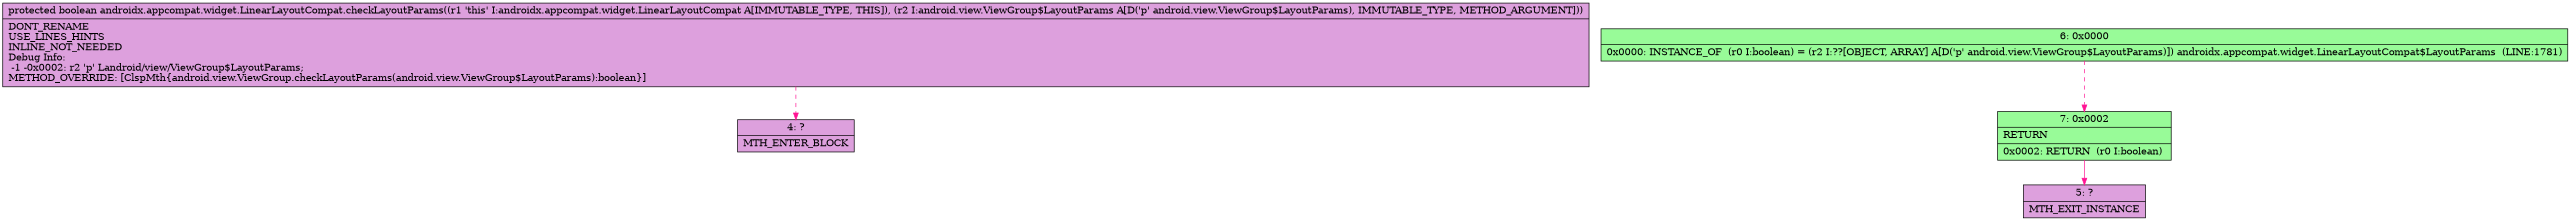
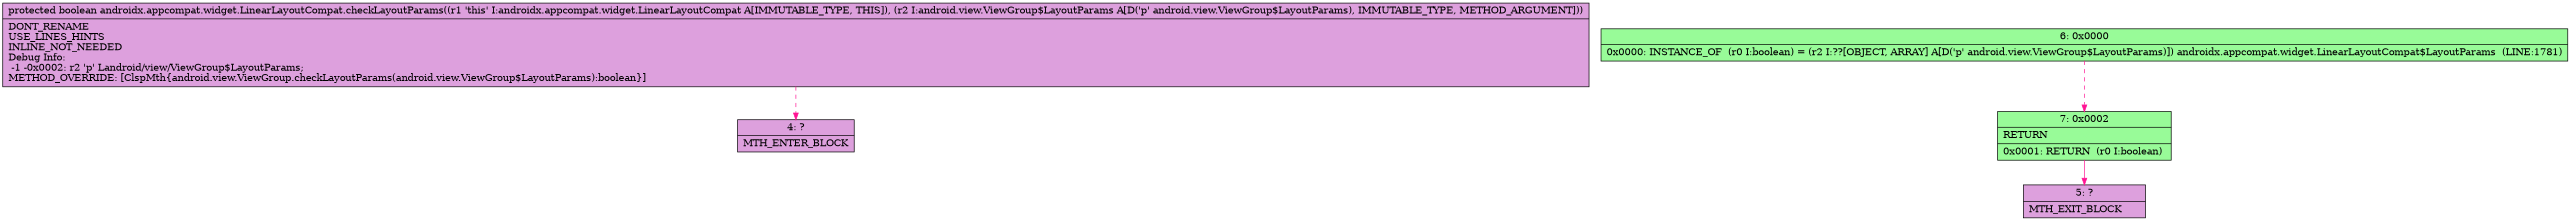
node "7: 0x0002": text "0x0002: RETURN  (r0 I:boolean)" -> "0x0001: RETURN  (r0 I:boolean)"
node "5: ?": text "MTH_EXIT_INSTANCE" -> "MTH_EXIT_BLOCK"
